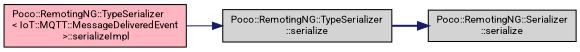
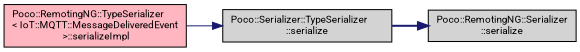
node "Poco::RemotingNG::TypeSerializer ::serialize": label "Poco::RemotingNG::TypeSerializer ::serialize" -> "Poco::Serializer::TypeSerializer ::serialize"
